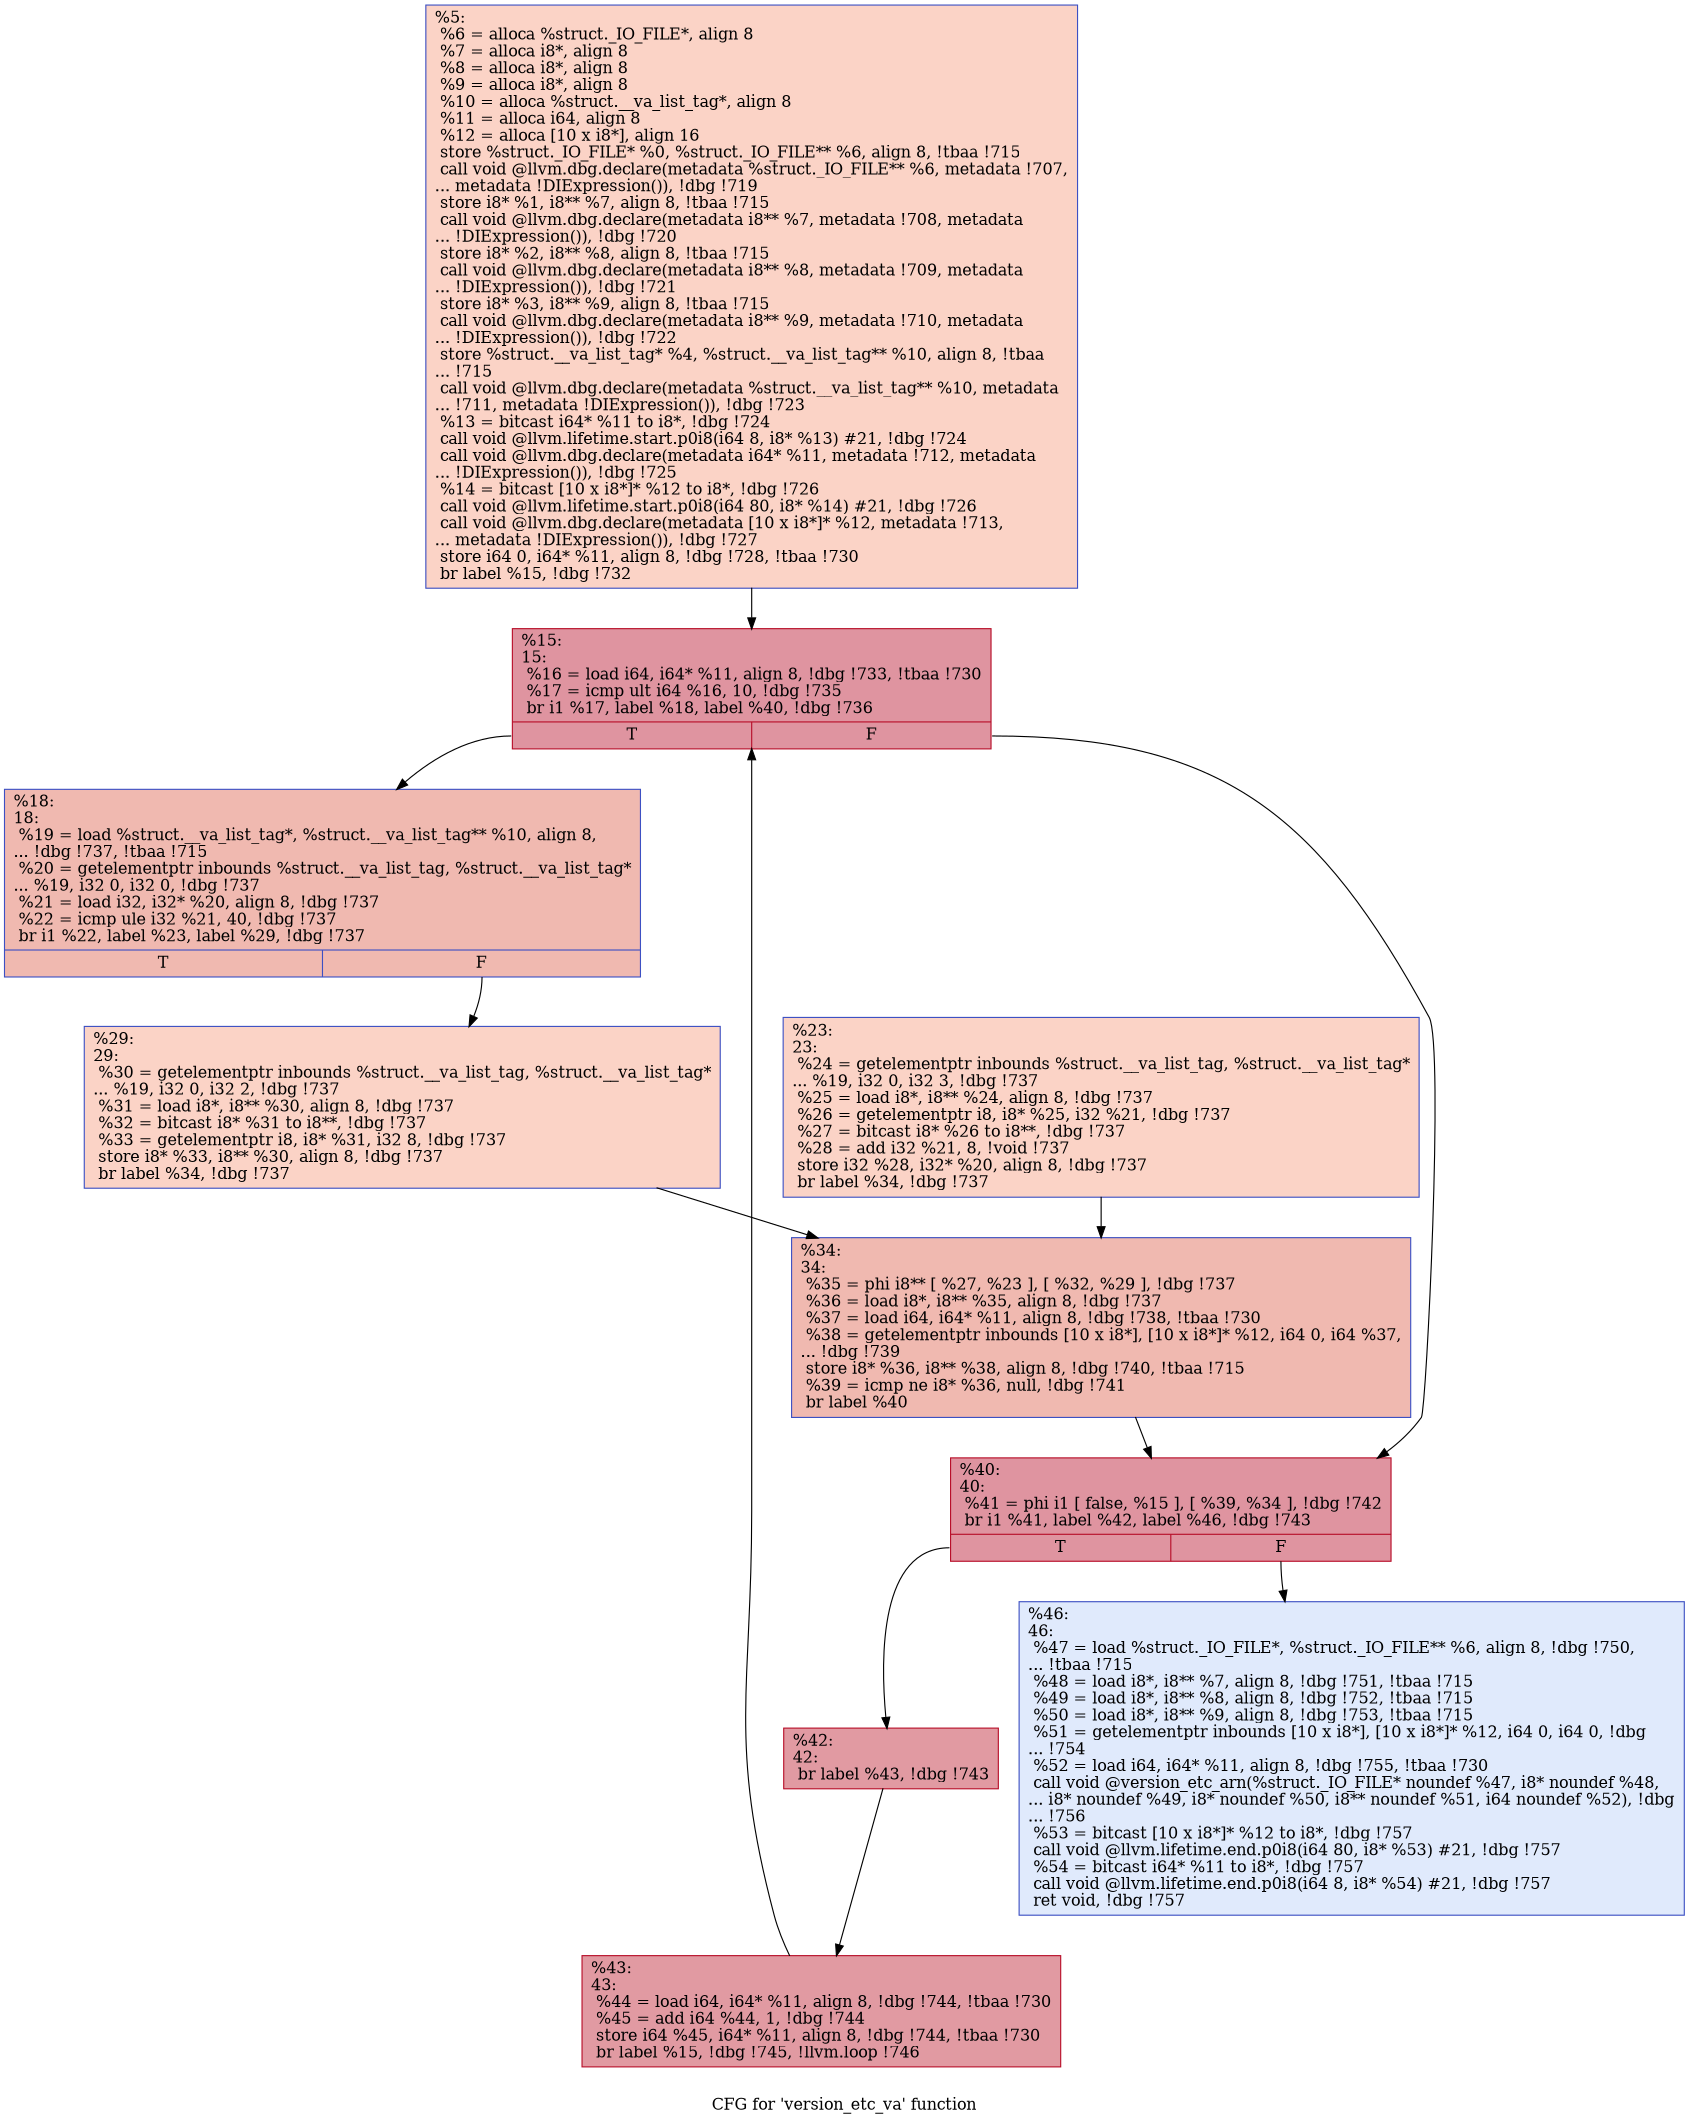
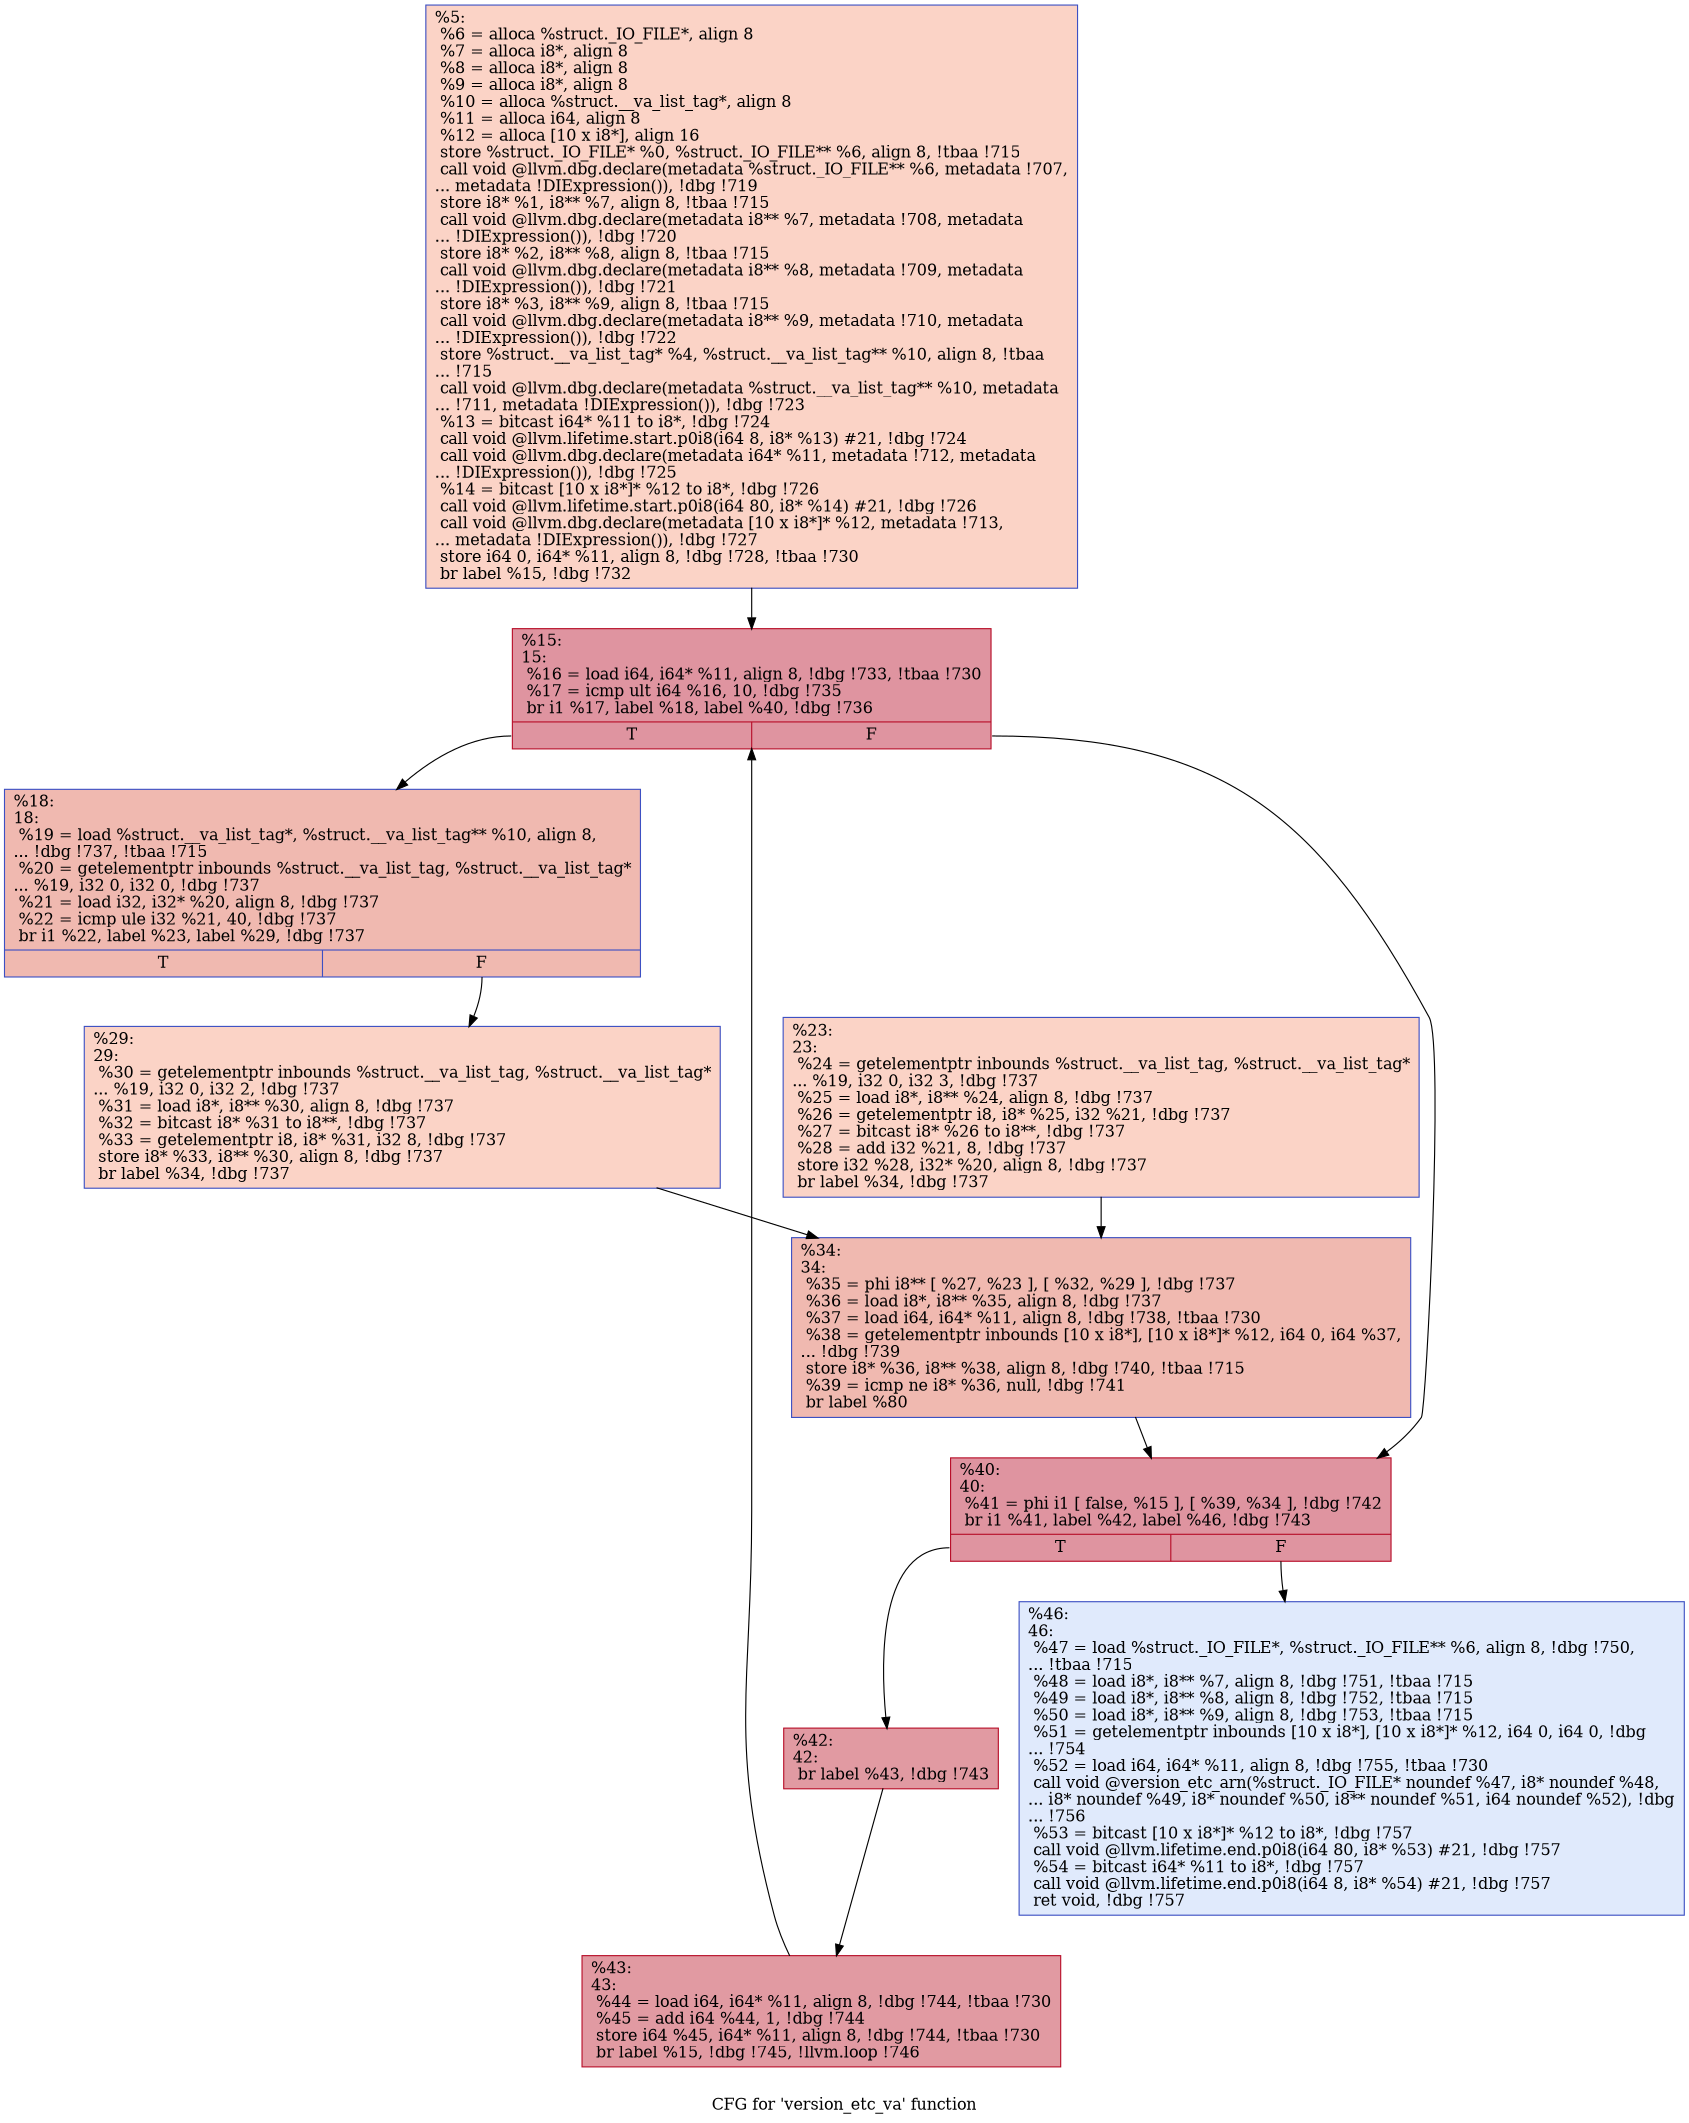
node "%23:": text "%28 = add i32 %21, 8, !void !737" -> "%28 = add i32 %21, 8, !dbg !737"
node "%34:": text "br label %40" -> "br label %80"
